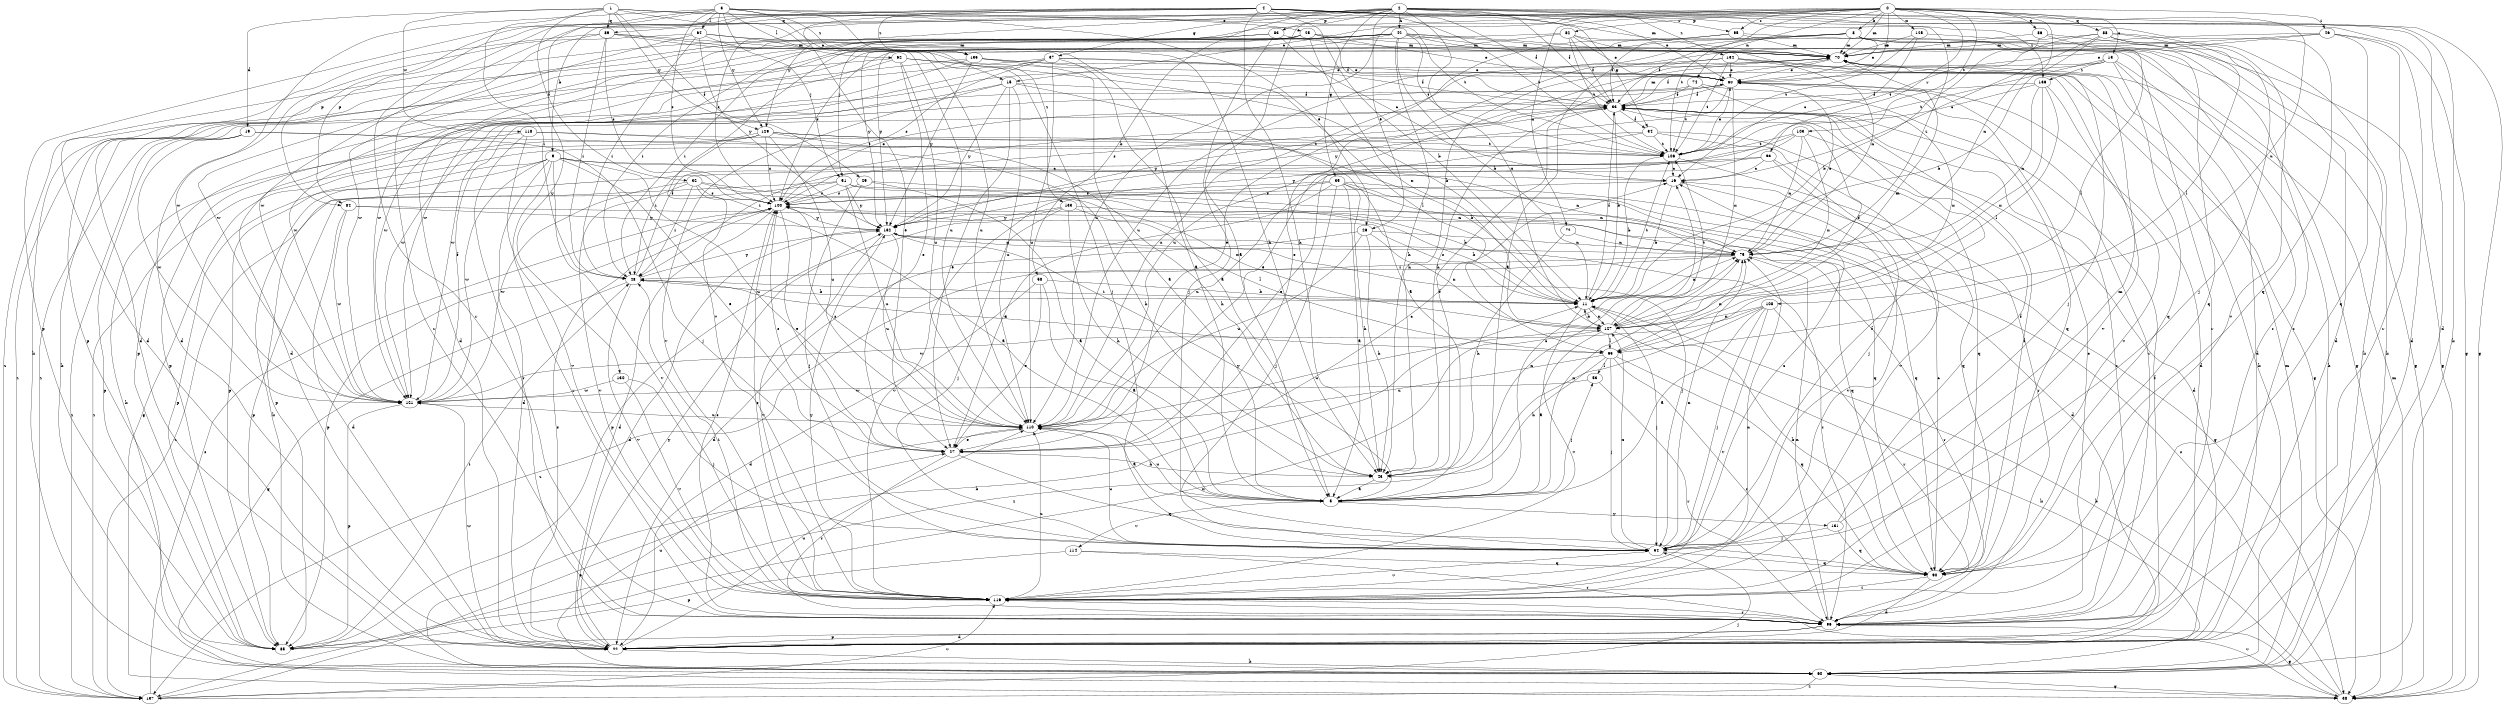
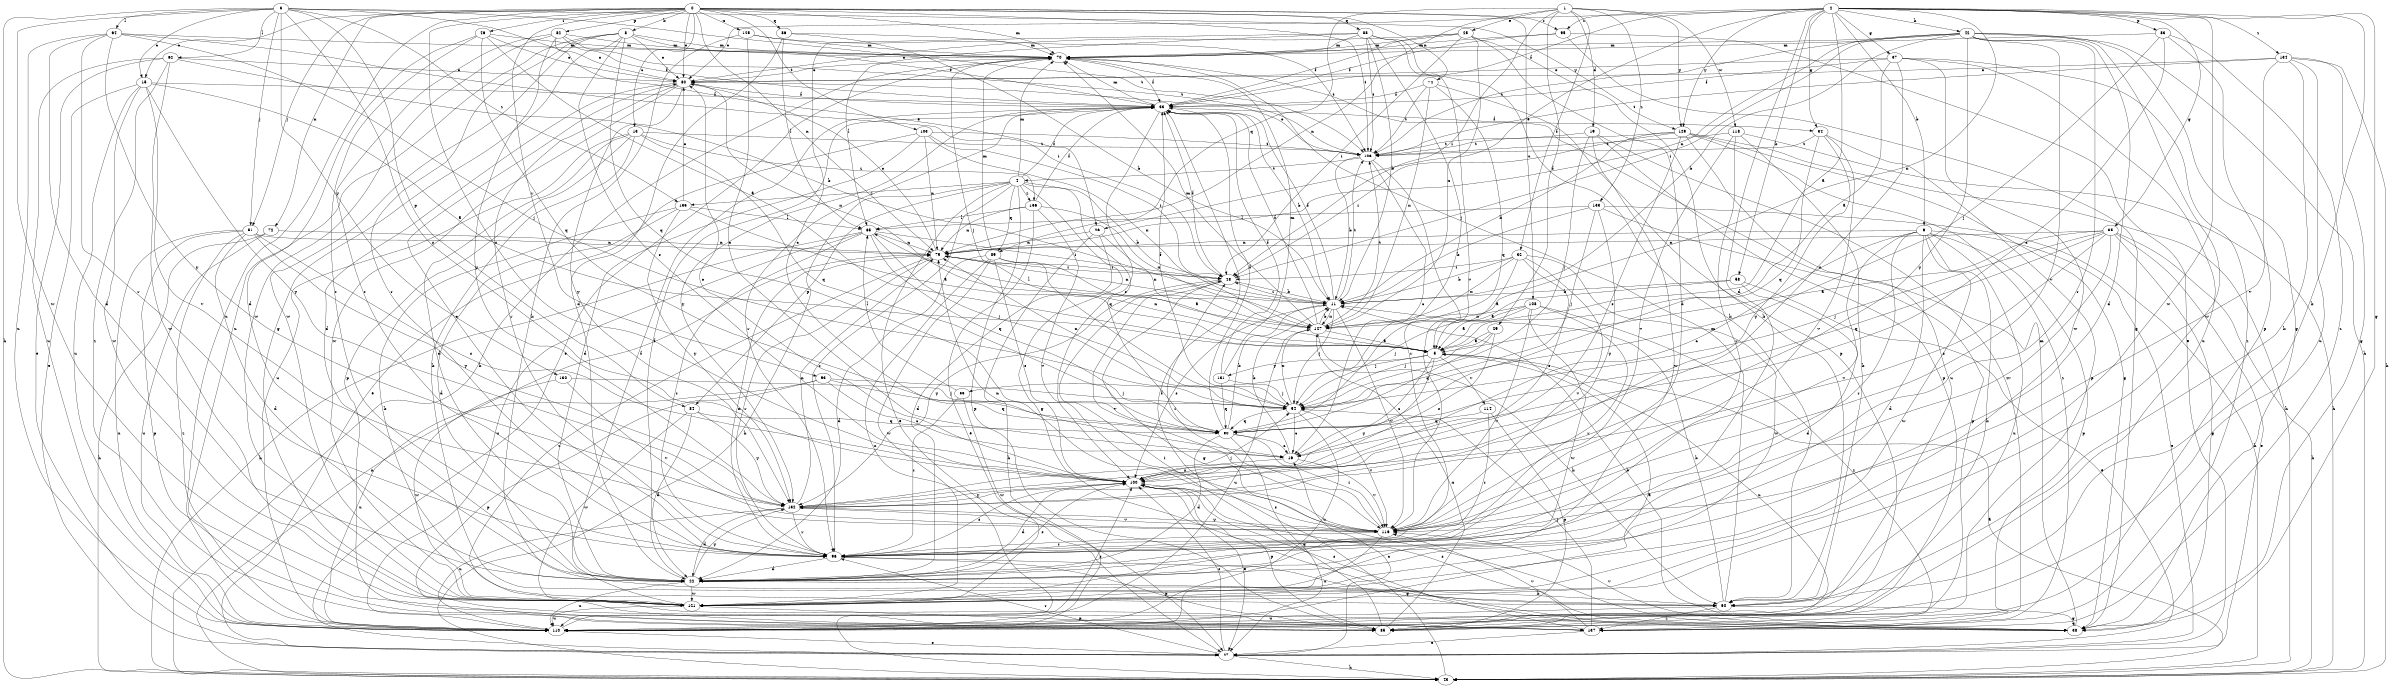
edge "4" -> "106": reversed
edge "1" -> "75": label "z" -> "n"
edge "26" -> "110": now "72" -> "110"
edge "65" -> "53": reversed
edge "27" -> "90": reversed
